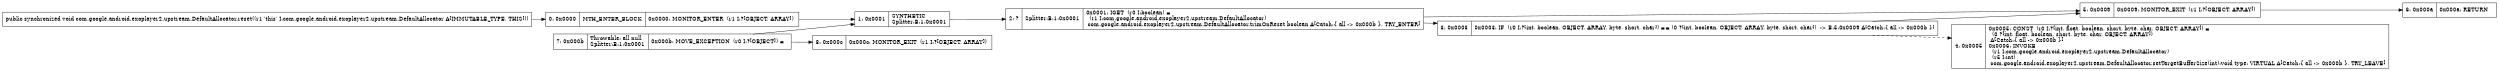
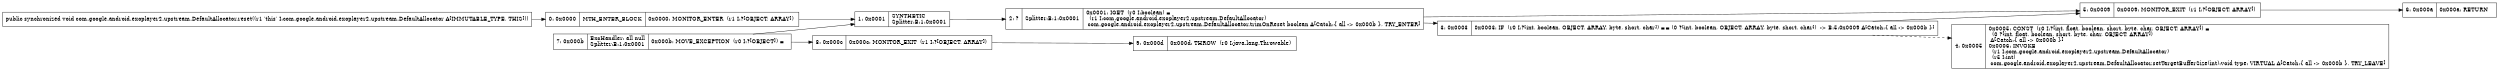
node "7: 0x000b": text "Throwable: all null" -> "ExcHandler: all null"
node "9: 0x000d": added
